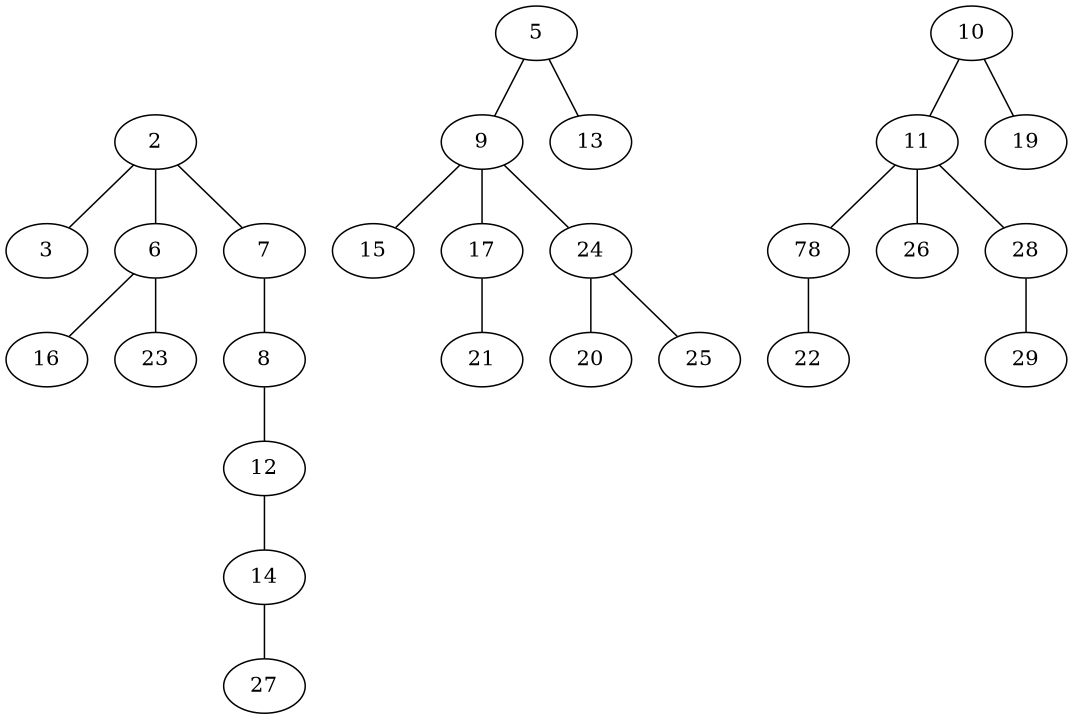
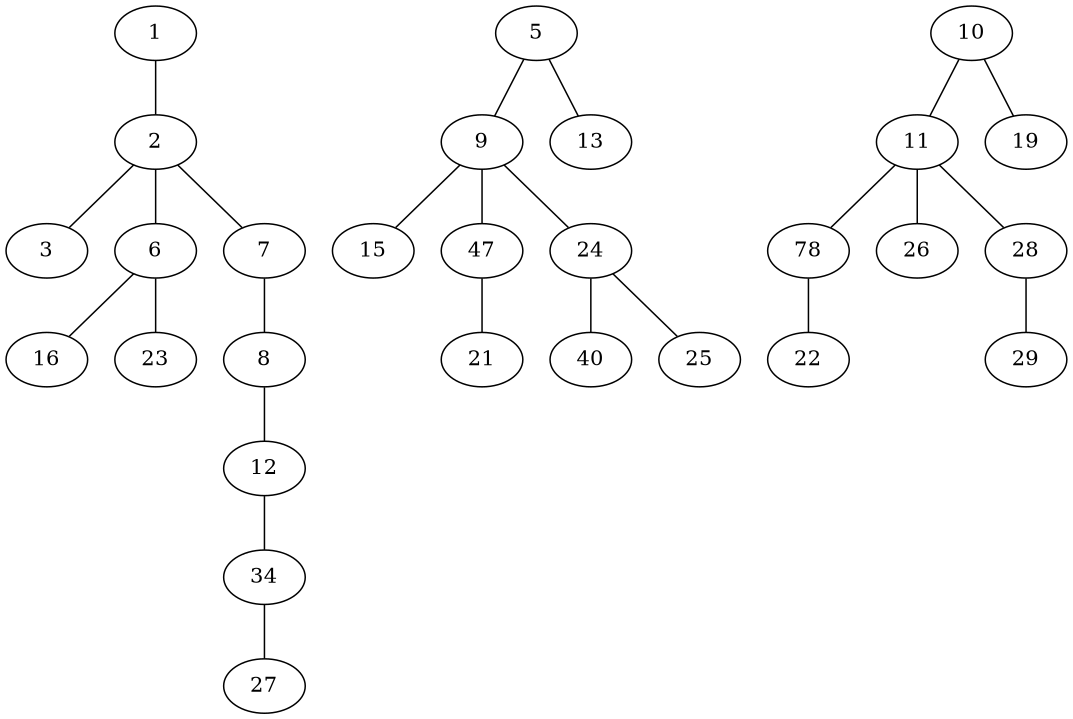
node "1": added
node "17": label "17" -> "47"
node "20": label "20" -> "40"
node "14": label "14" -> "34"
